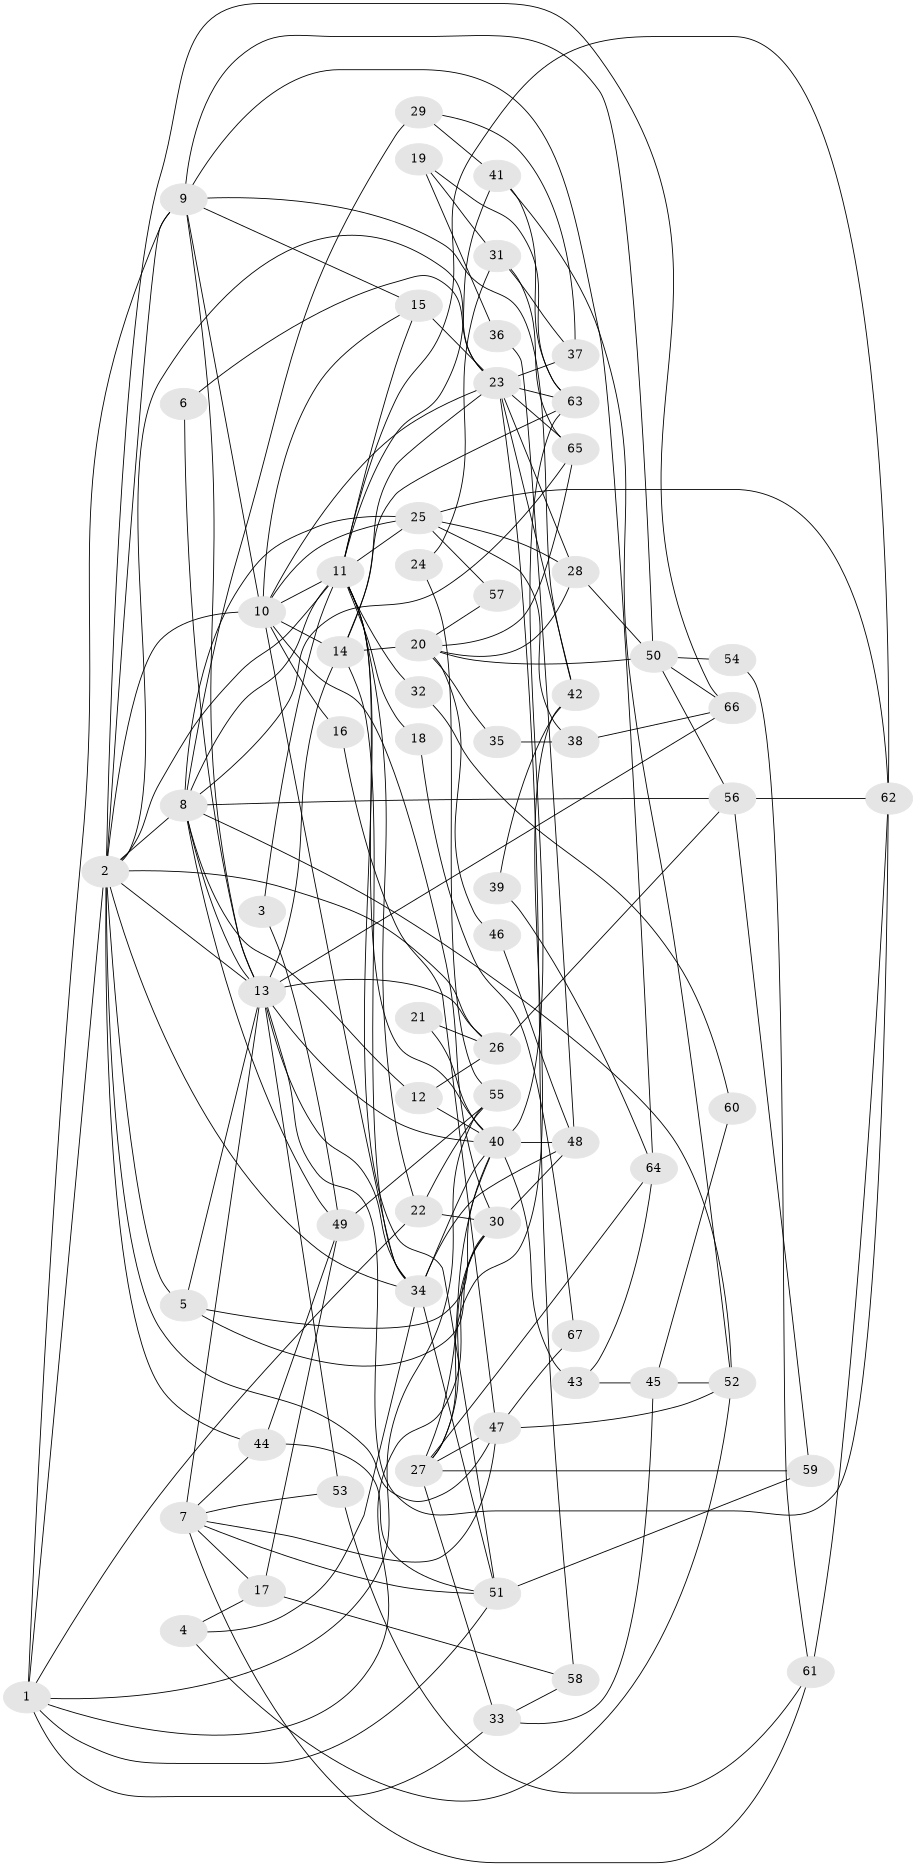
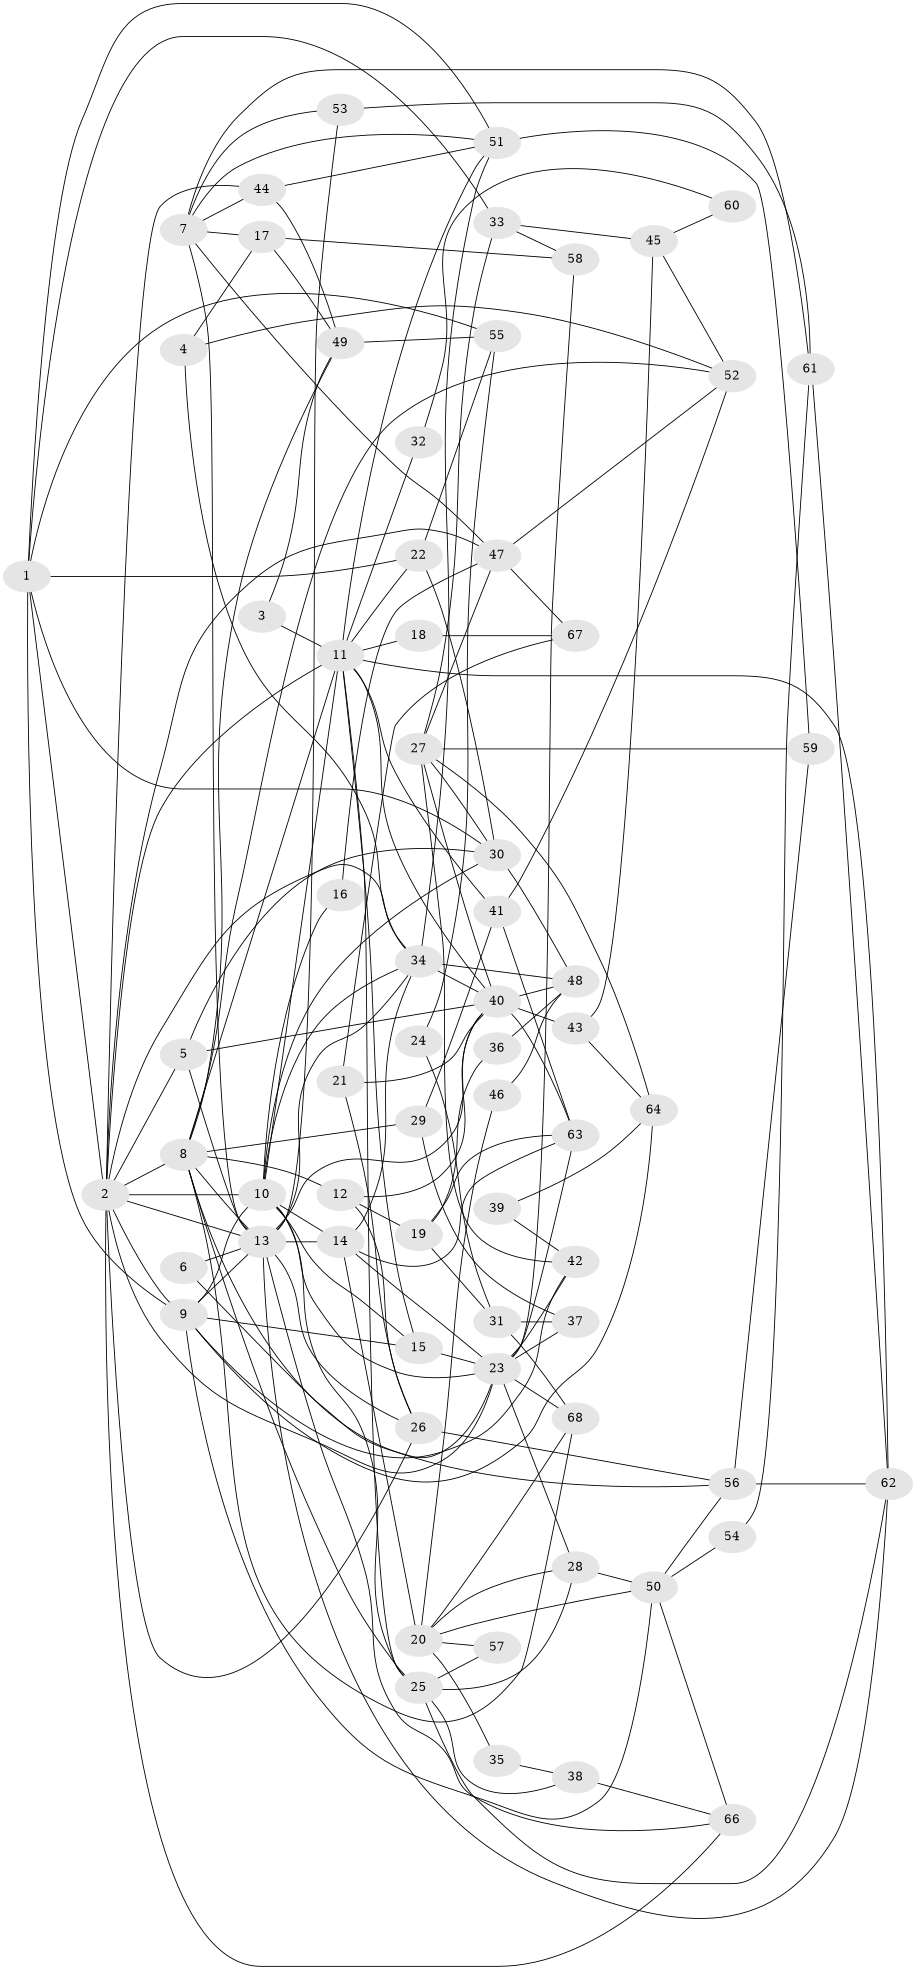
node "65": label "65" -> "68"
edge "67" -- "21": added
edge "12" -- "19": added
